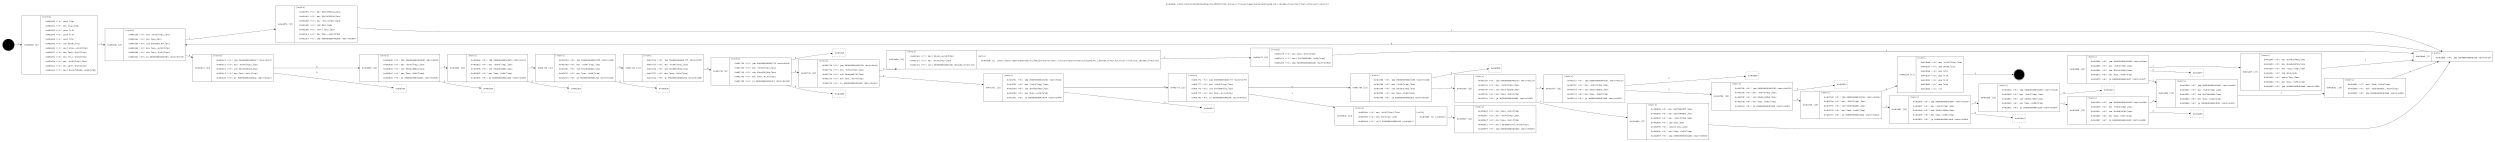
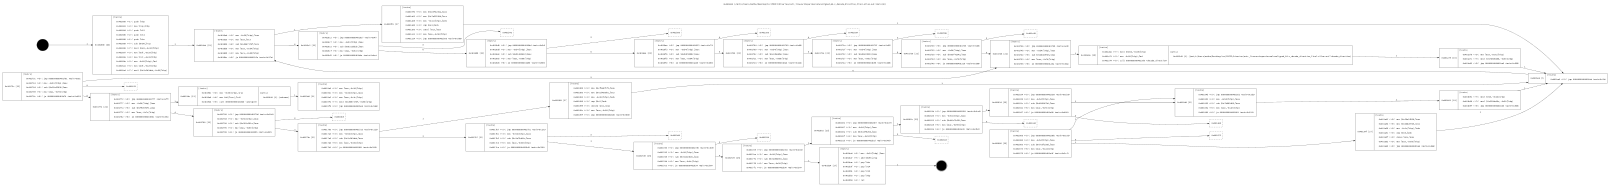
edge "0x401746 [22]" -> "0x40175c [22]": reversed
edge "0x401730 [22]" -> "0x401b56": now "0x40171a [22]" -> "0x401b56"
